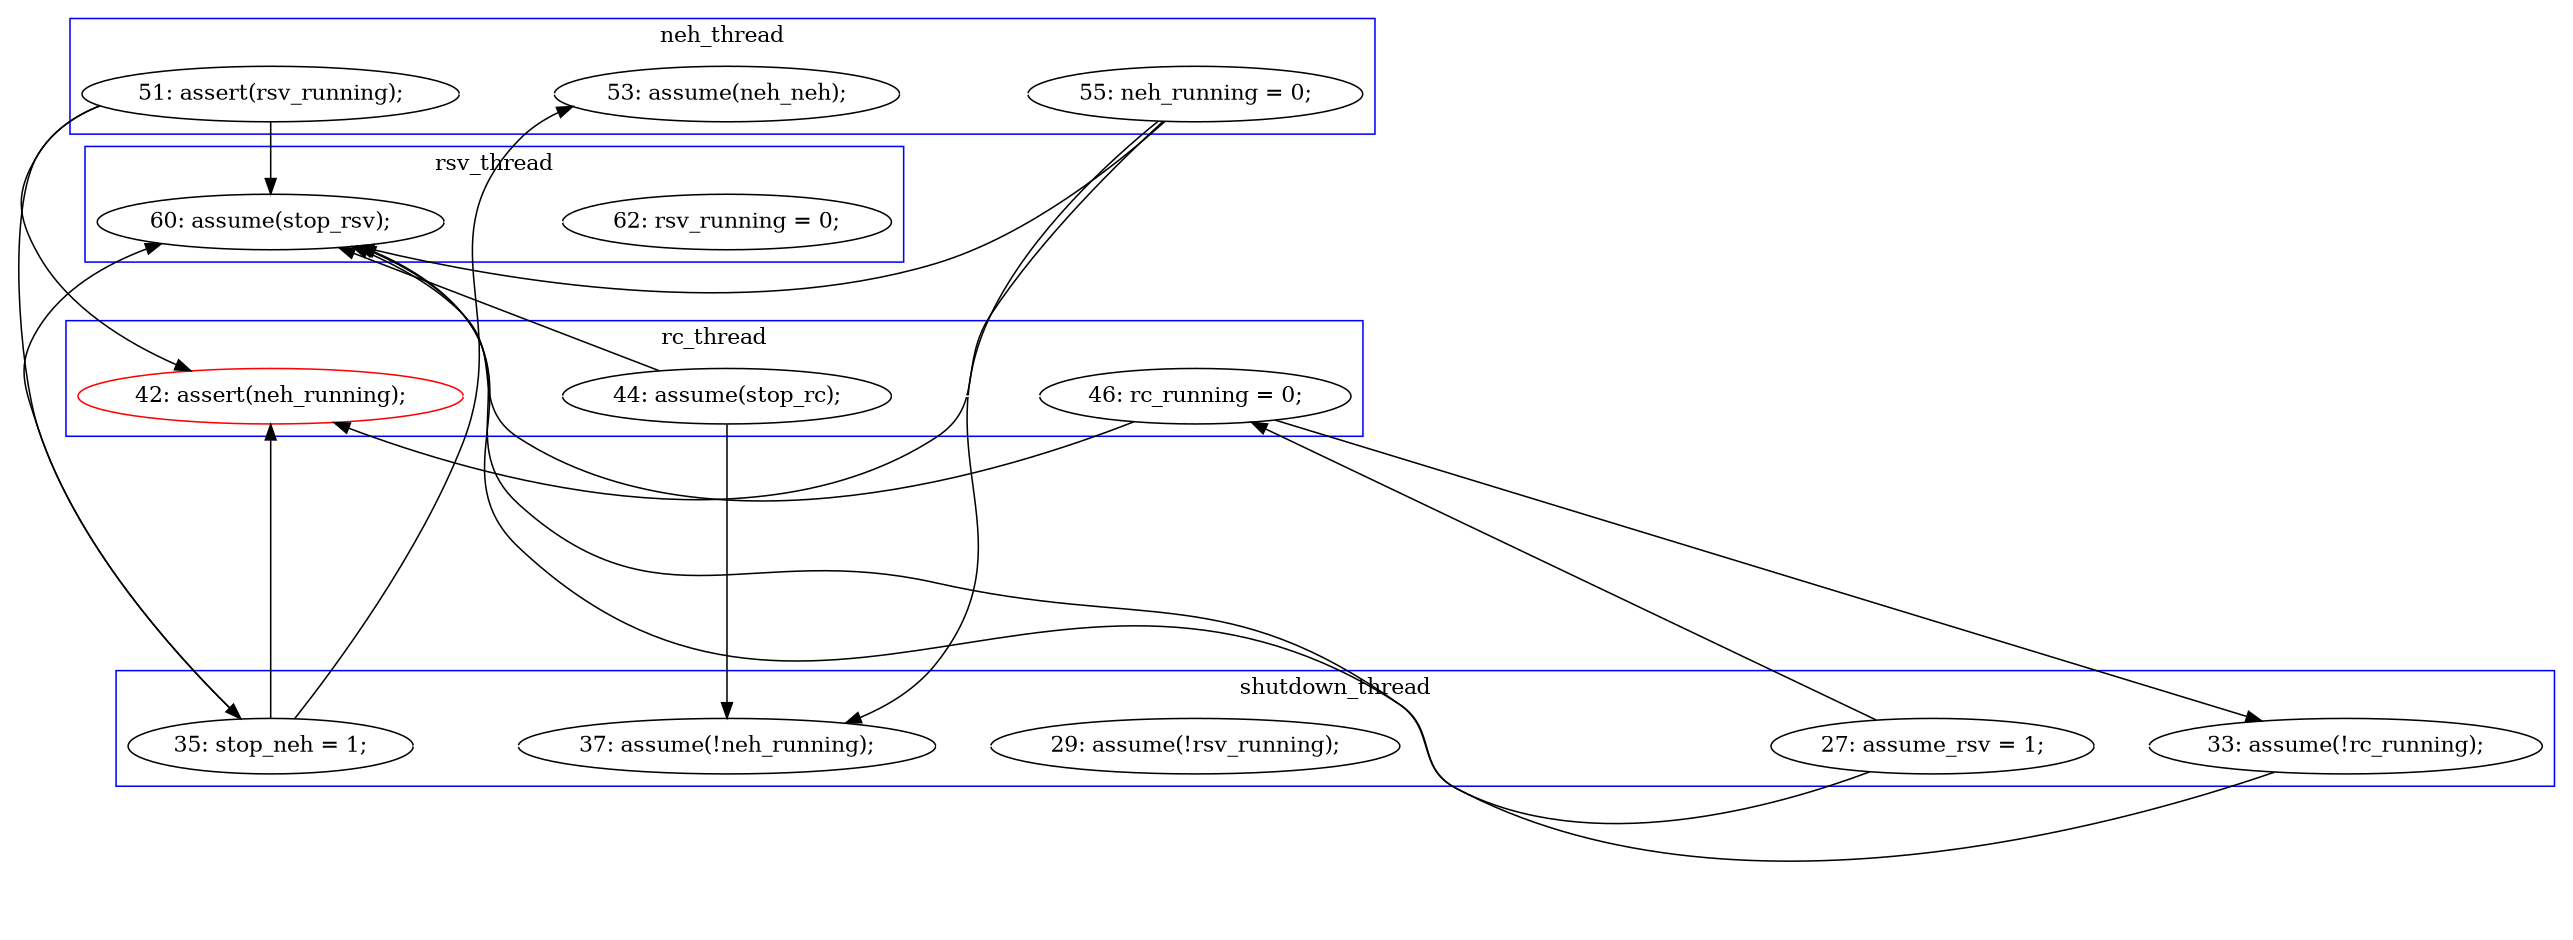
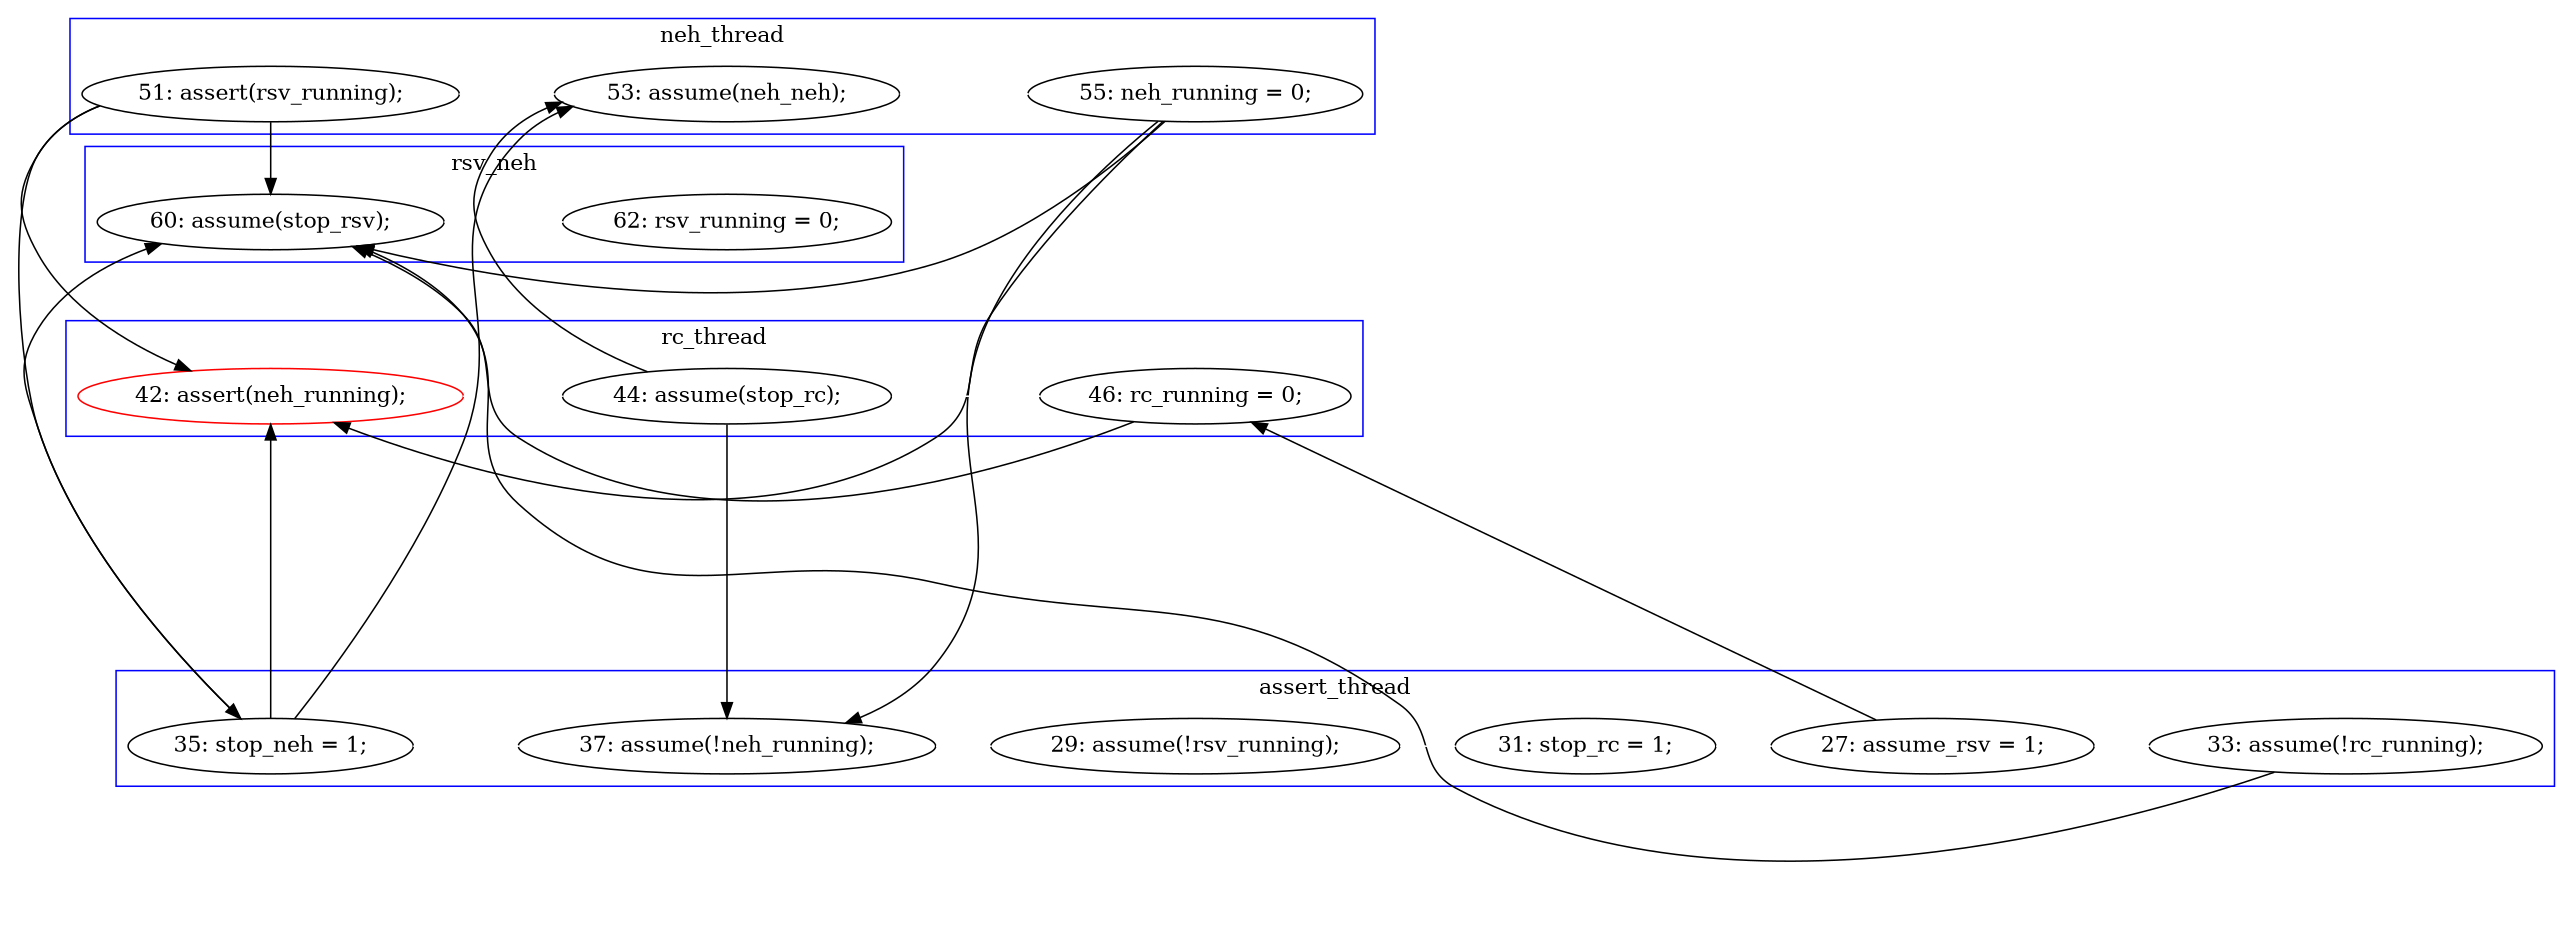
cluster "rsv_thread": label "rsv_thread" -> "rsv_neh"
edge "44: assume(stop_rc);" -> "60: assume(stop_rsv);": now "44: assume(stop_rc);" -> "53: assume(neh_neh);"
edge "46: rc_running = 0;" -> "33: assume(!rc_running);": removed
edge "27: assume_rsv = 1;" -> "60: assume(stop_rsv);": removed
cluster "shutdown_thread": label "shutdown_thread" -> "assert_thread"
node "31: stop_rc = 1;": added
